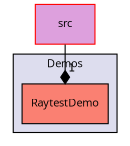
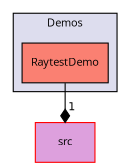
edge "src" -> "RaytestDemo": reversed
